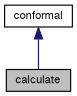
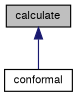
edge "calculate" -> "conformal": reversed
